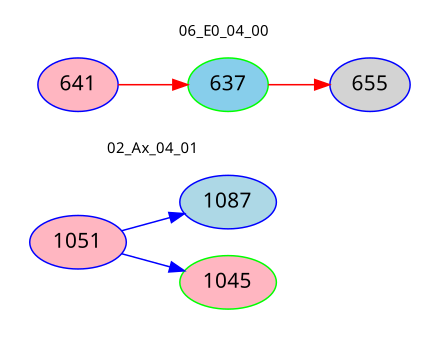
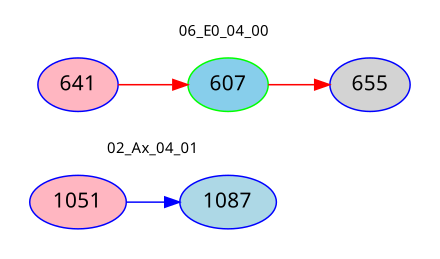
node "637": label "637" -> "607"
node "1045": removed
